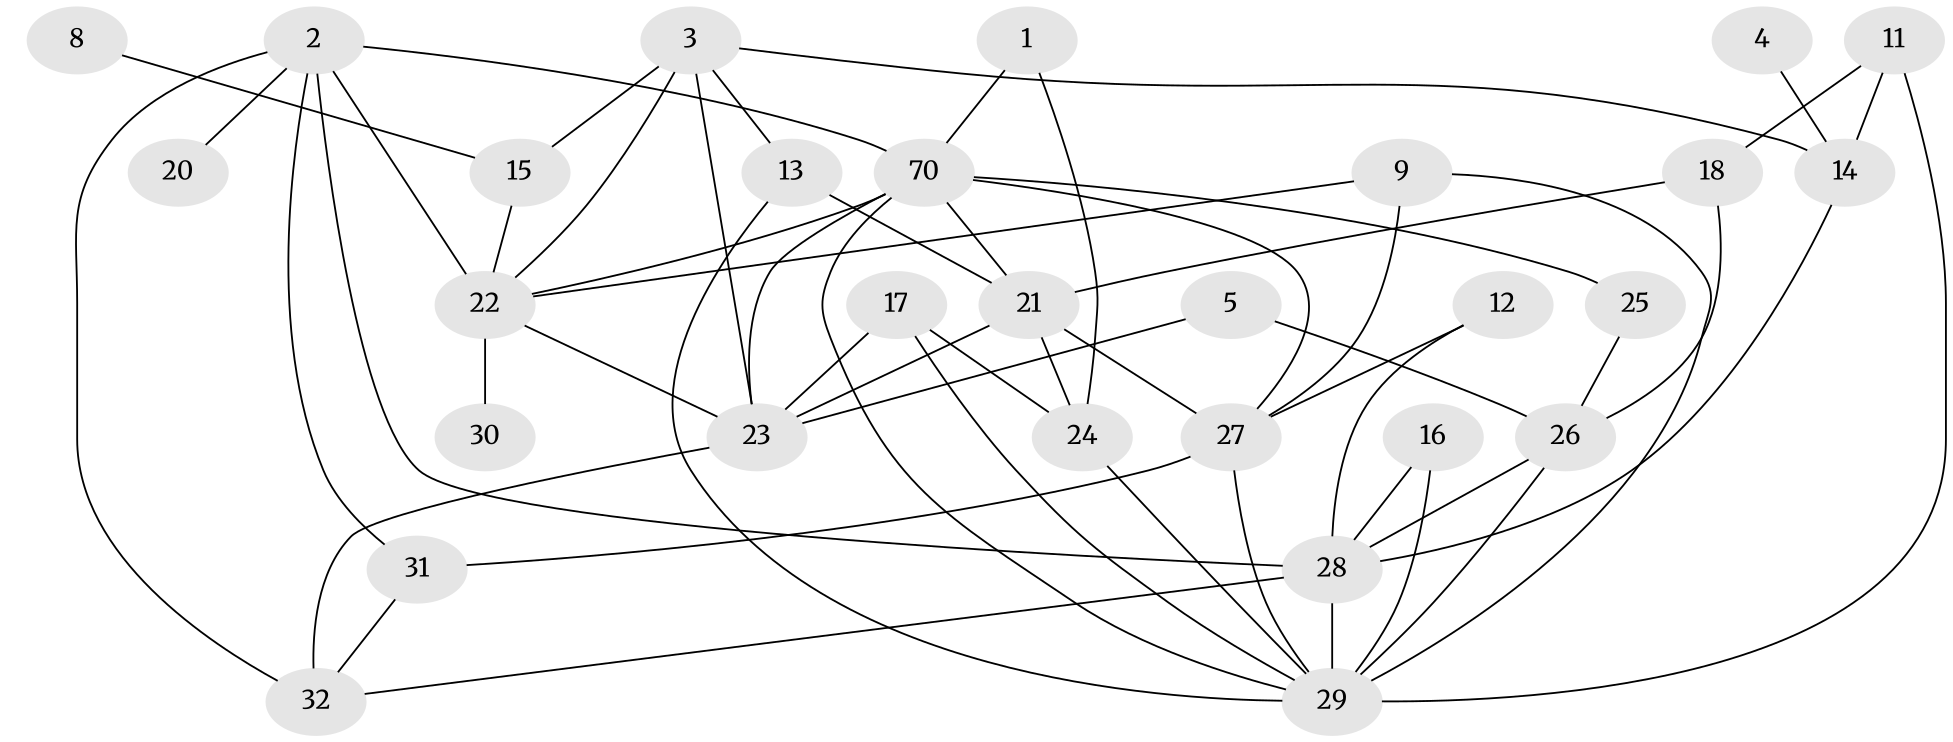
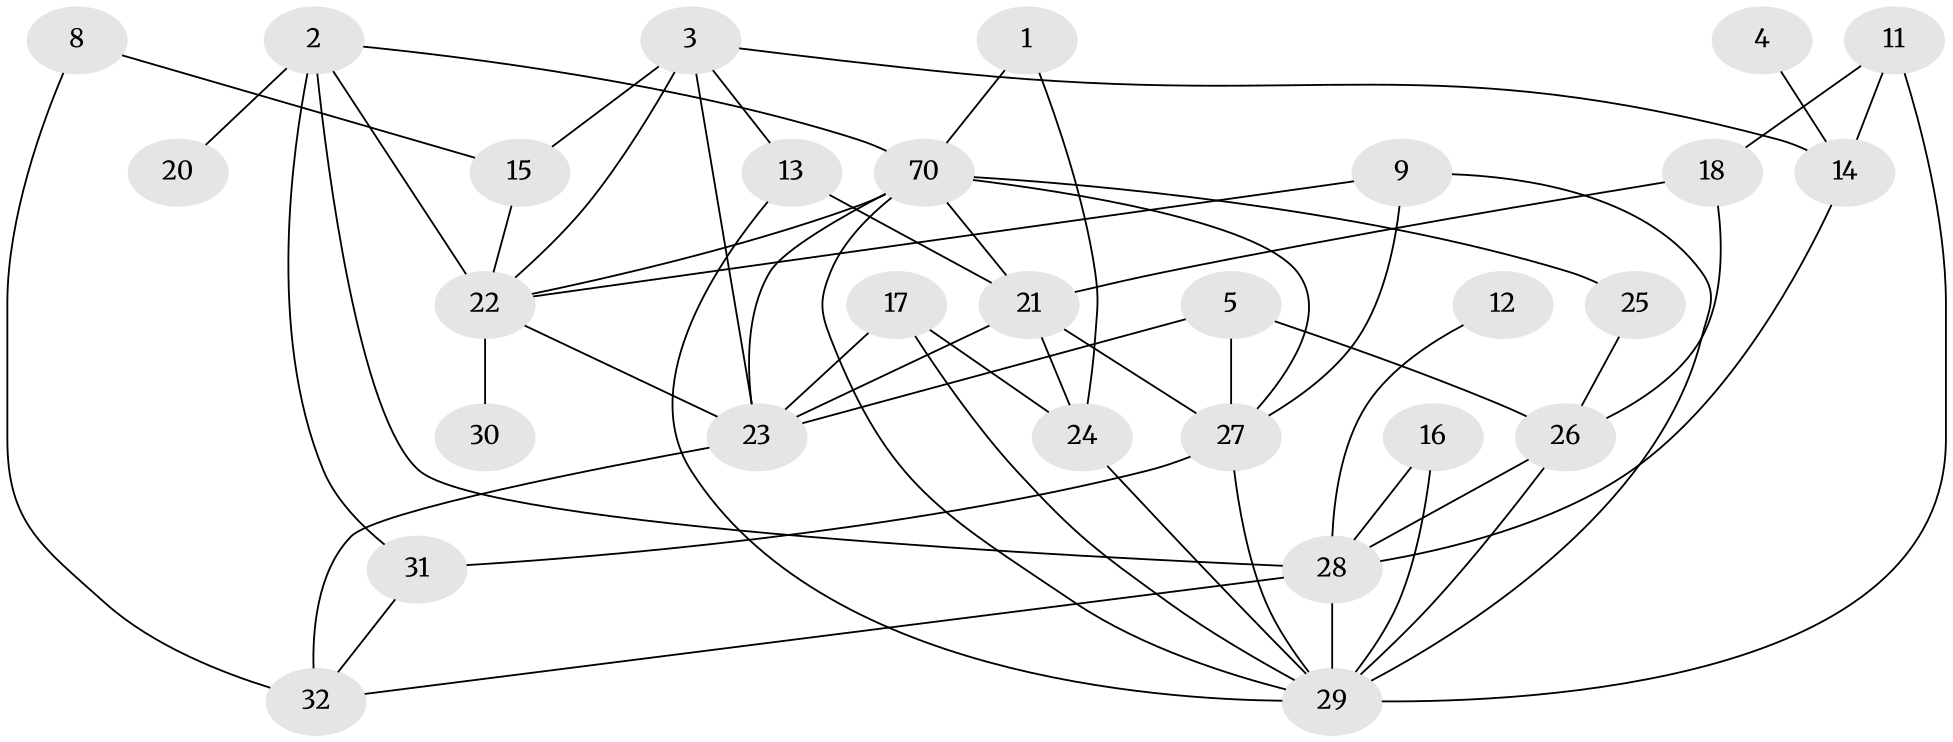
edge "2" -- "32": now "8" -- "32"
edge "12" -- "27": now "5" -- "27"
